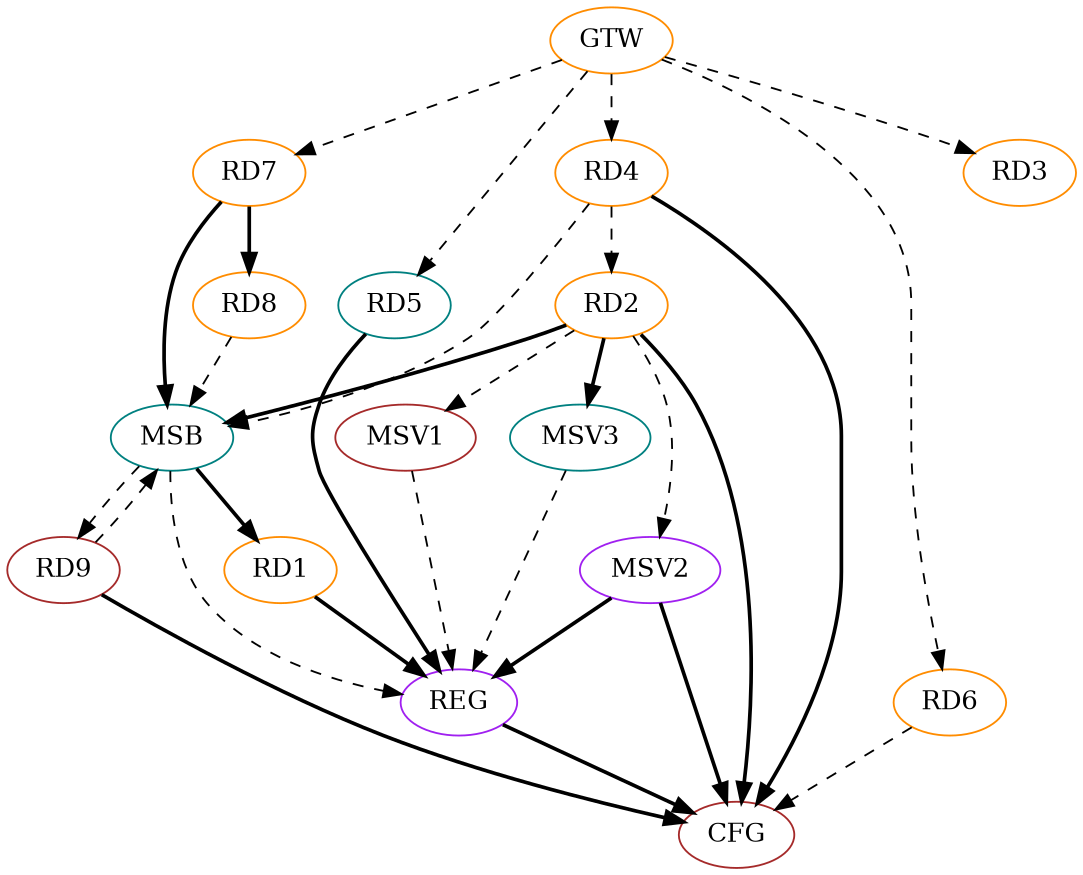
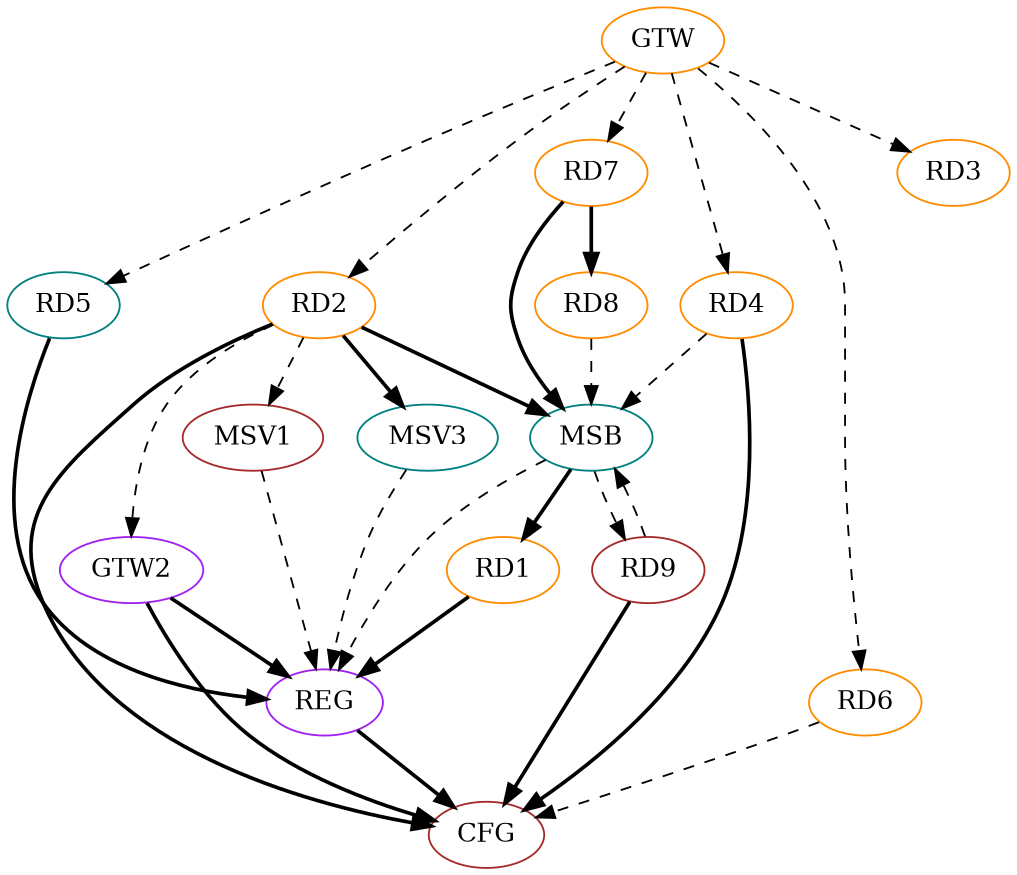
edge "RD4" -> "RD2": now "GTW" -> "RD2"
node "MSV2": label "MSV2" -> "GTW2"
